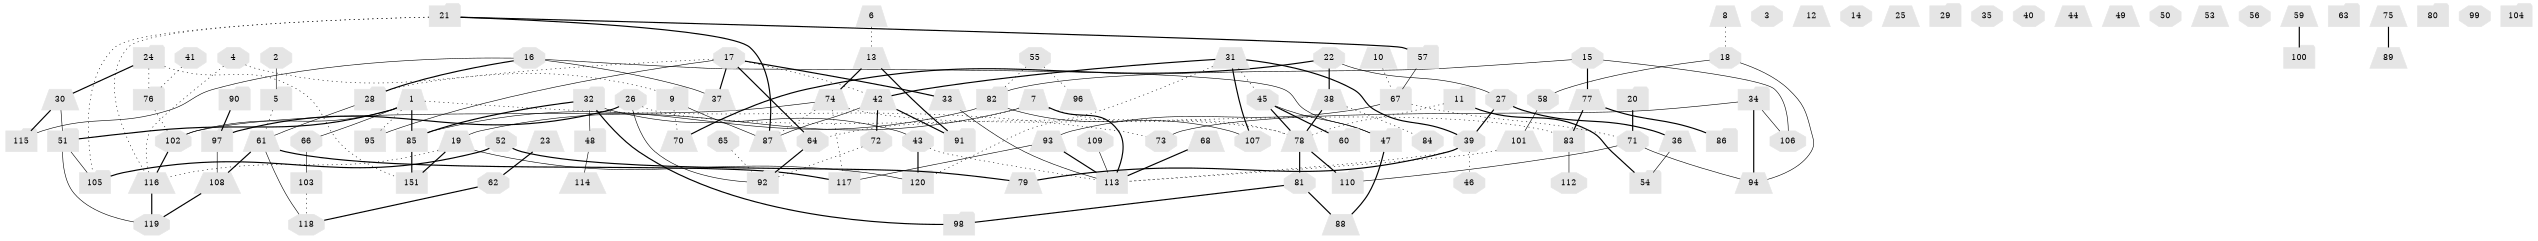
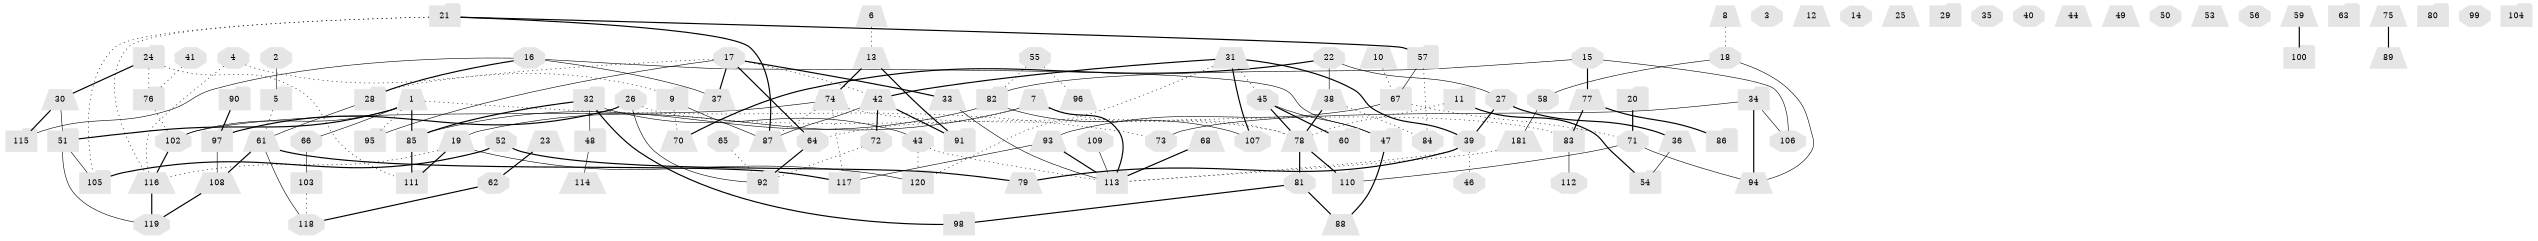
edge "22" -- "38": style bold -> solid
edge "57" -- "84": added
node "101": label "101" -> "181"
edge "43" -- "120": style bold -> dotted
node "151": label "151" -> "111"
